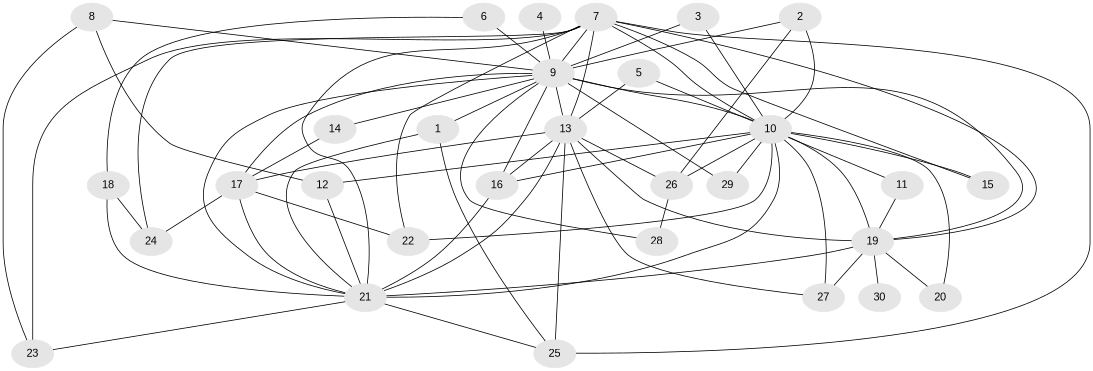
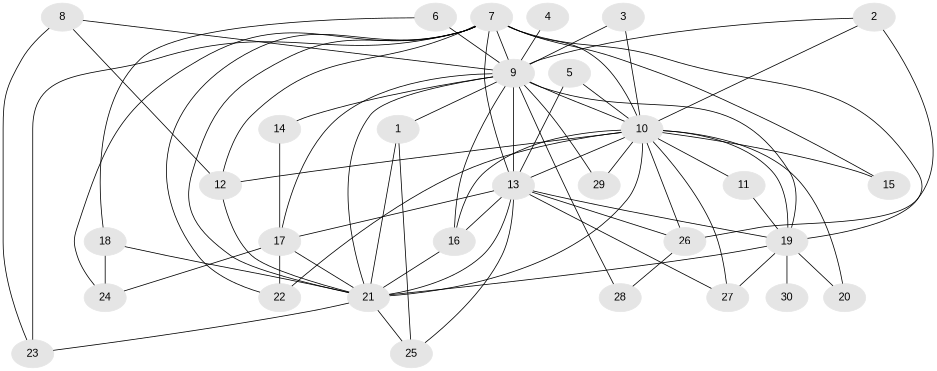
edge "10" -- "13": added
edge "7" -- "25": now "7" -- "12"
